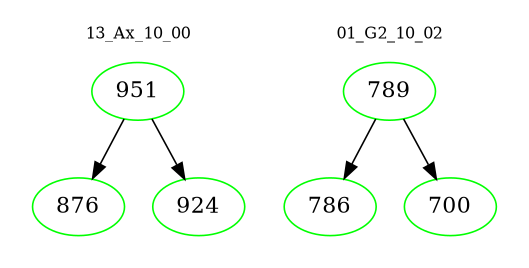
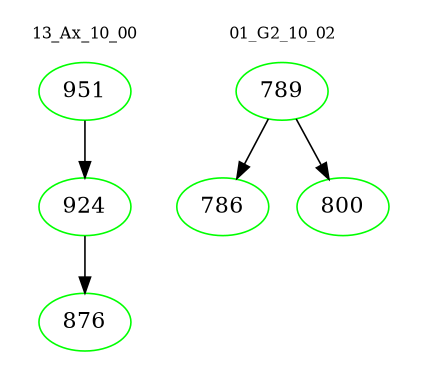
edge "951" -> "876": now "924" -> "876"
node "700": label "700" -> "800"
